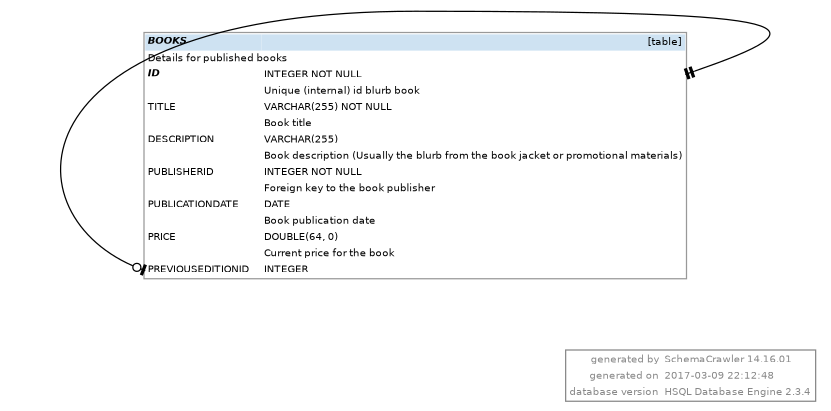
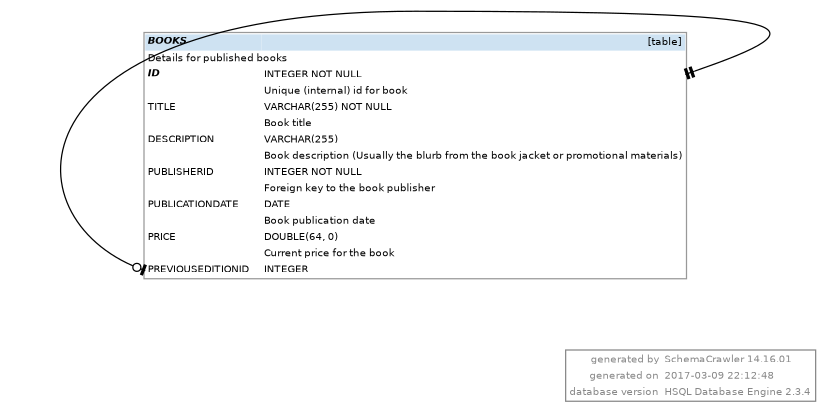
node "BOOKS": text "Unique (internal) id blurb book" -> "Unique (internal) id for book"
